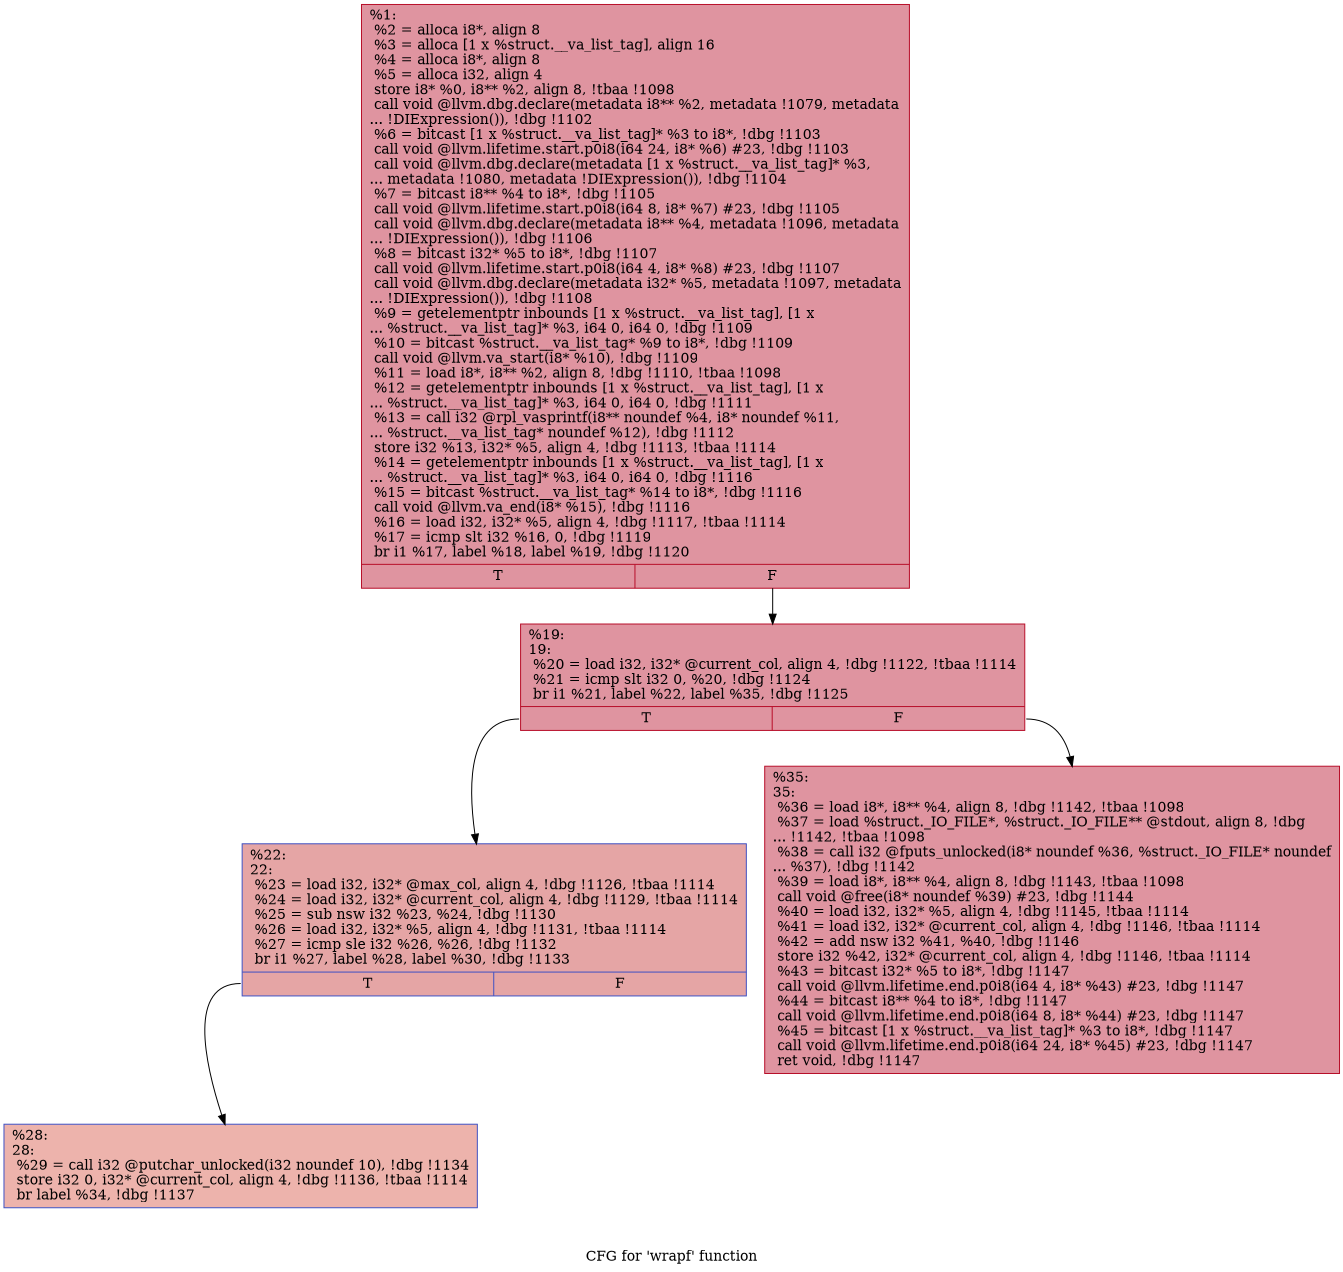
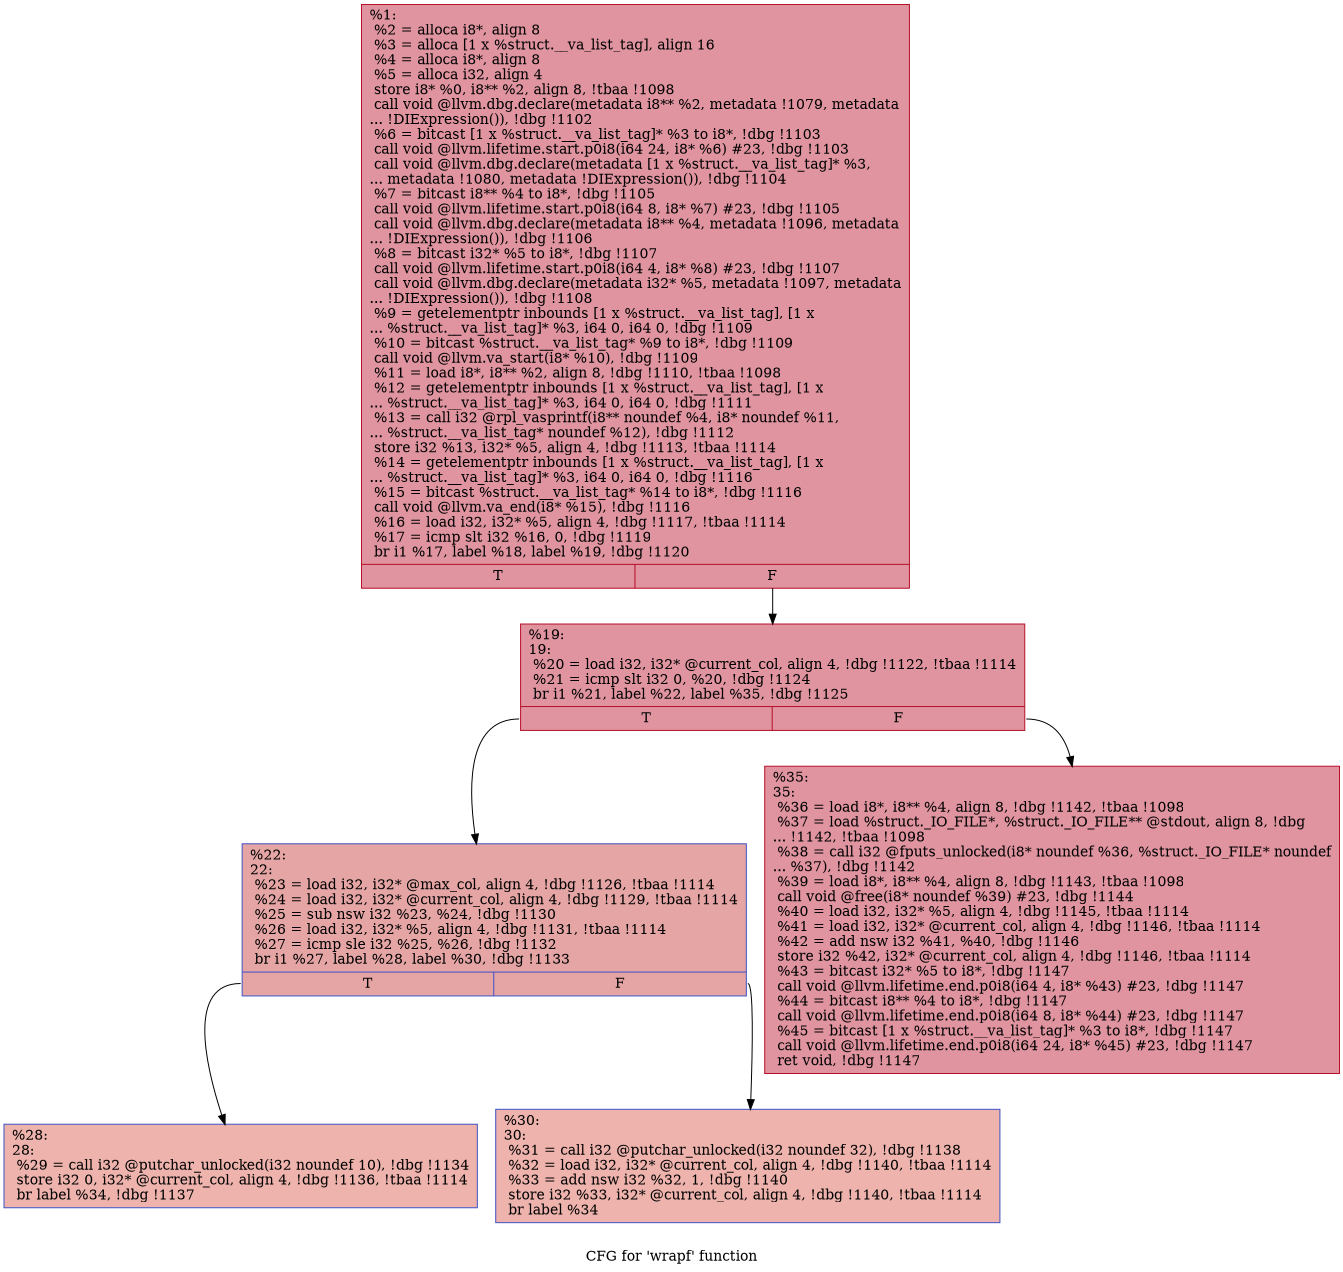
node "%22:": text "%27 = icmp sle i32 %26, %26, !dbg !1132" -> "%27 = icmp sle i32 %25, %26, !dbg !1132"
node "%30:": added
